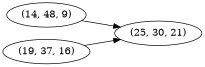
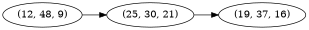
node "(14, 48, 9)": label "(14, 48, 9)" -> "(12, 48, 9)"
edge "(19, 37, 16)" -> "(25, 30, 21)": reversed
